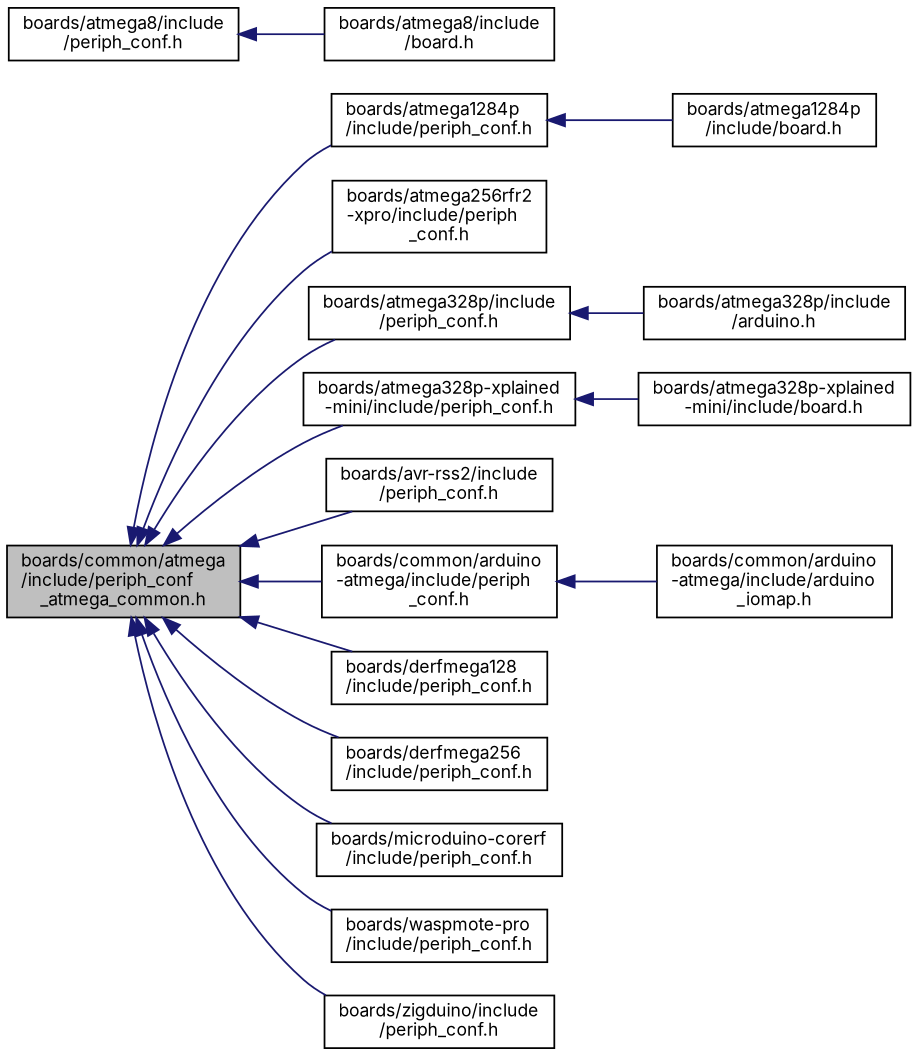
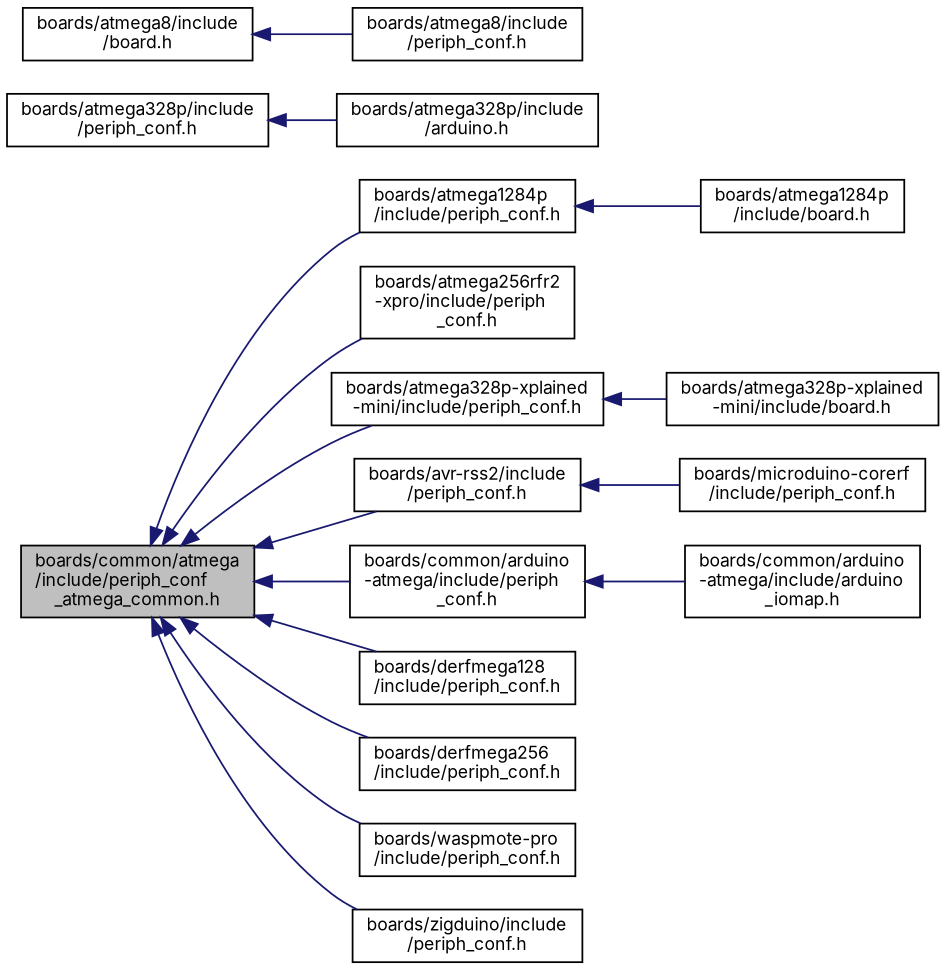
edge "boards/atmega8/include /board.h" -> "boards/atmega8/include /periph_conf.h": reversed
edge "boards/atmega328p/include /periph_conf.h" -> "boards/common/atmega /include/periph_conf _atmega_common.h": removed
edge "boards/microduino-corerf /include/periph_conf.h" -> "boards/common/atmega /include/periph_conf _atmega_common.h": now "boards/microduino-corerf /include/periph_conf.h" -> "boards/avr-rss2/include /periph_conf.h"
